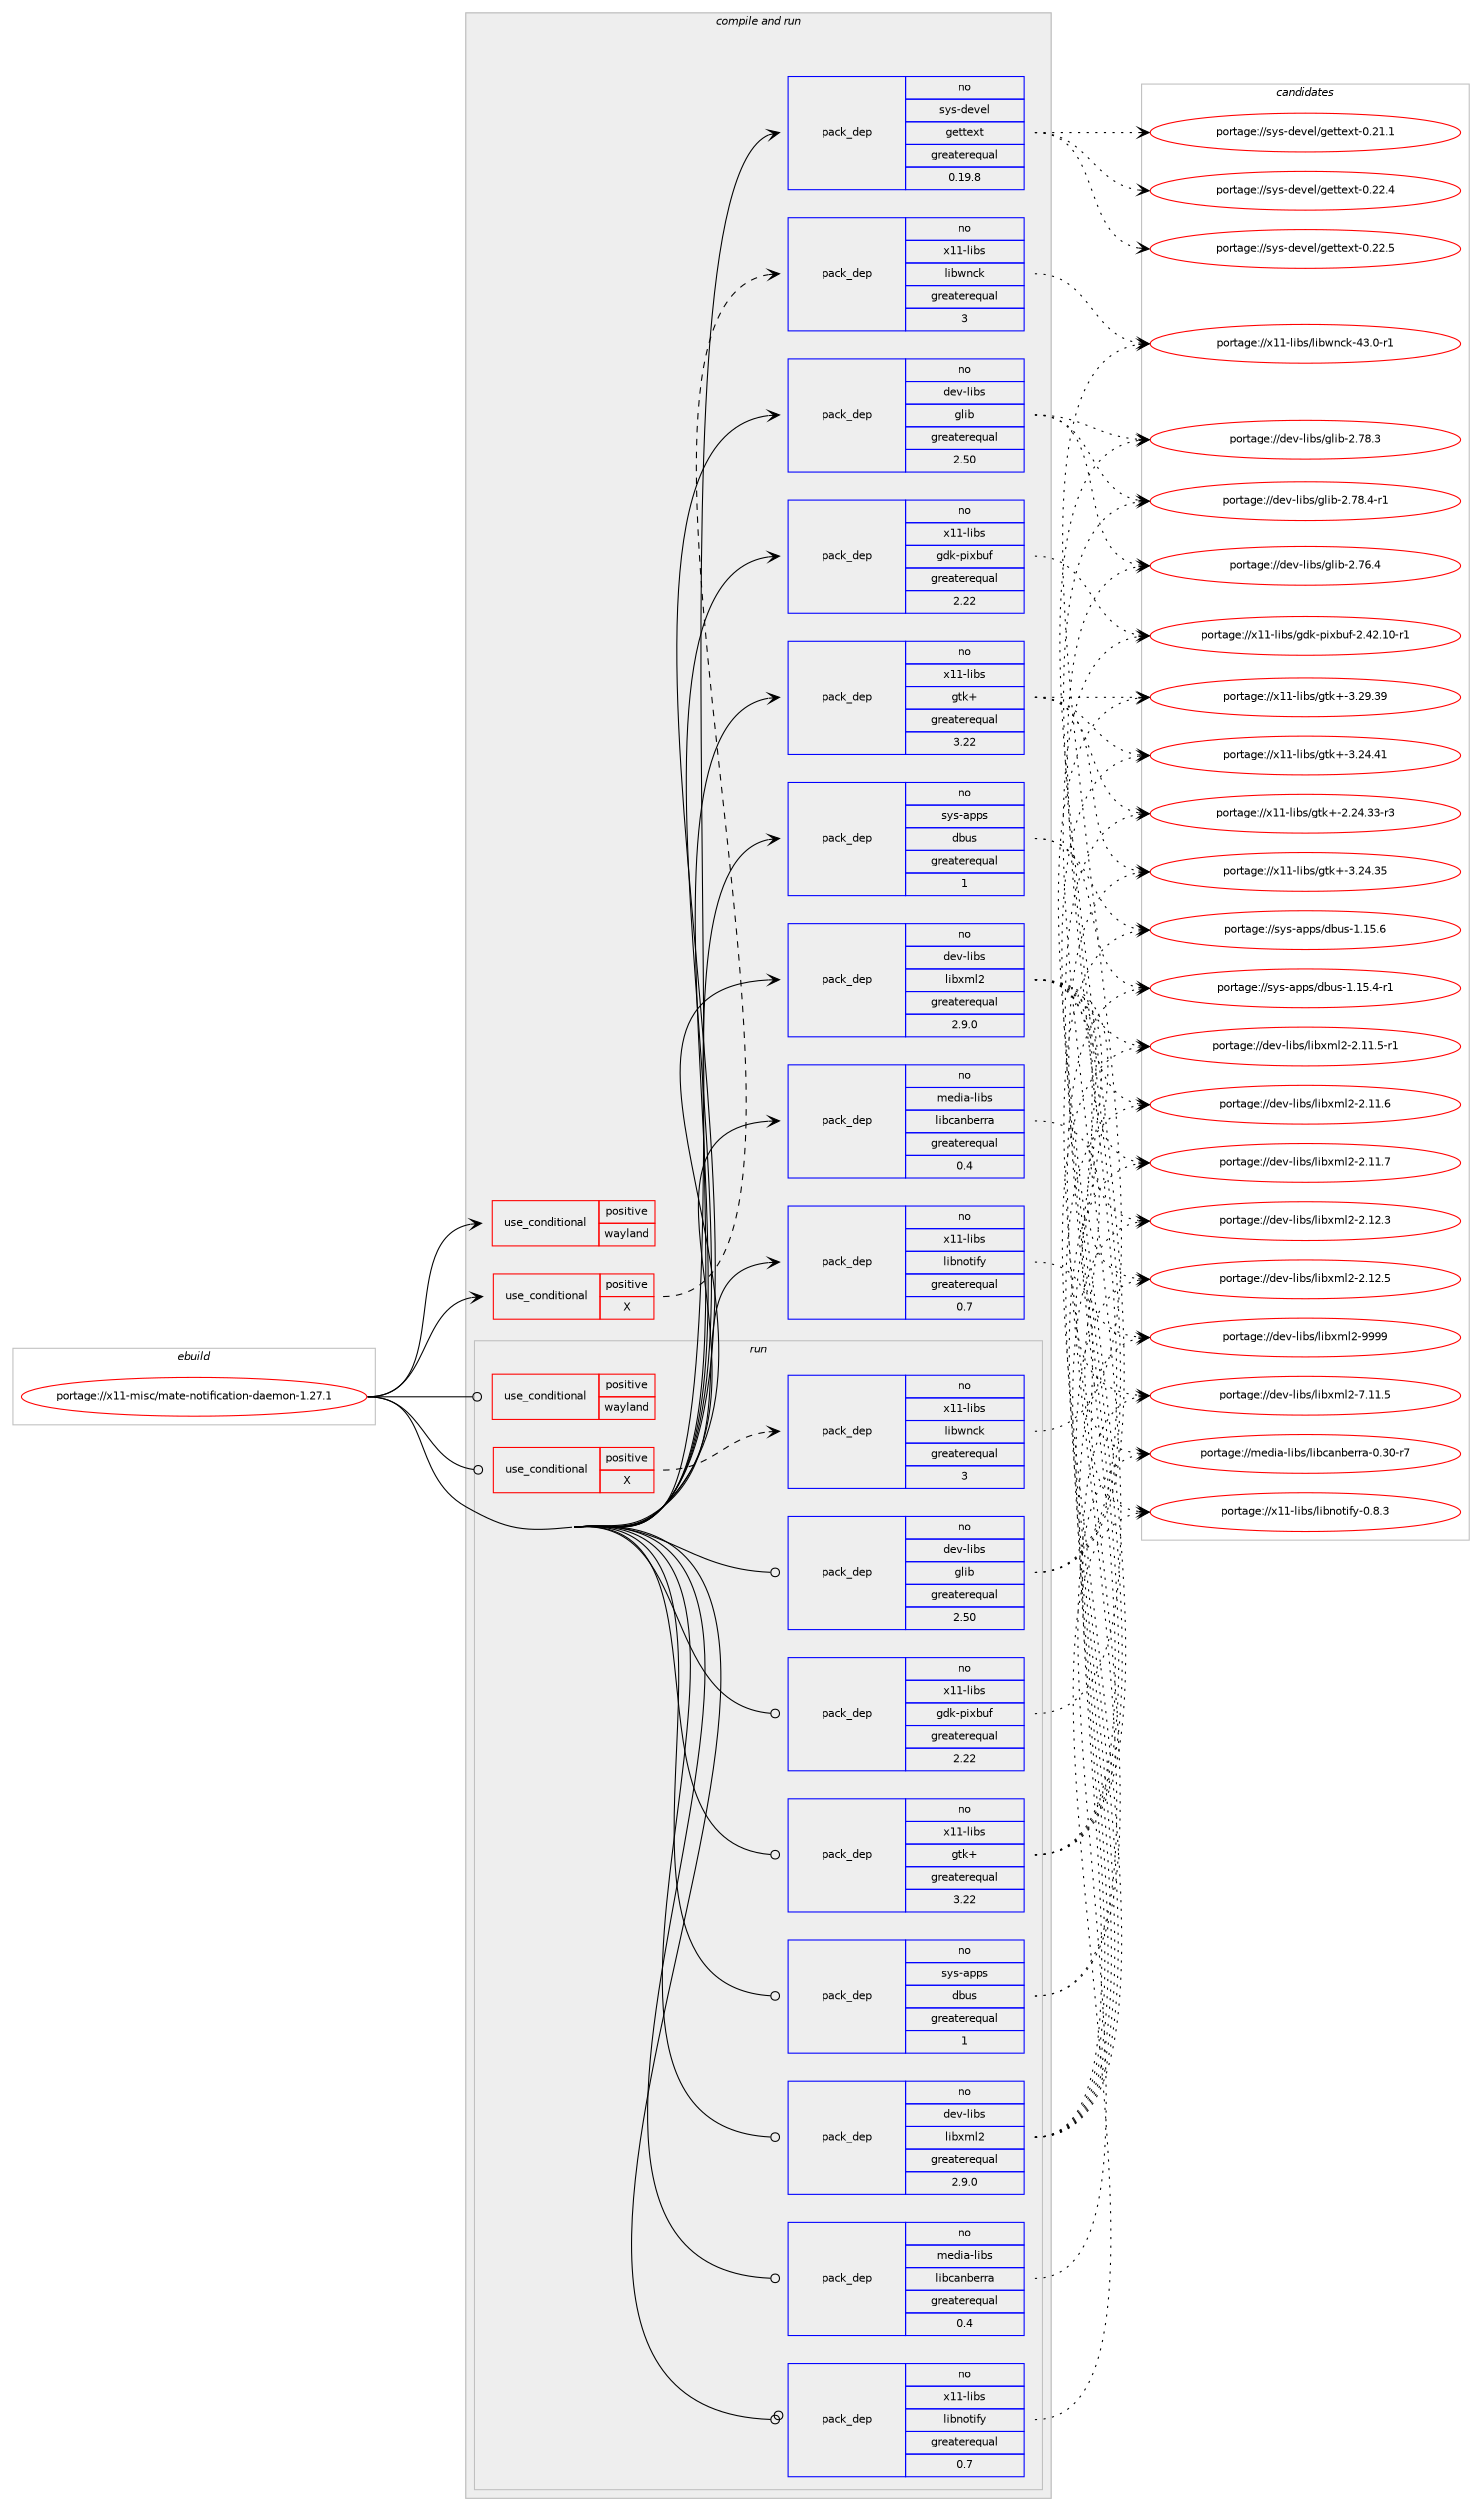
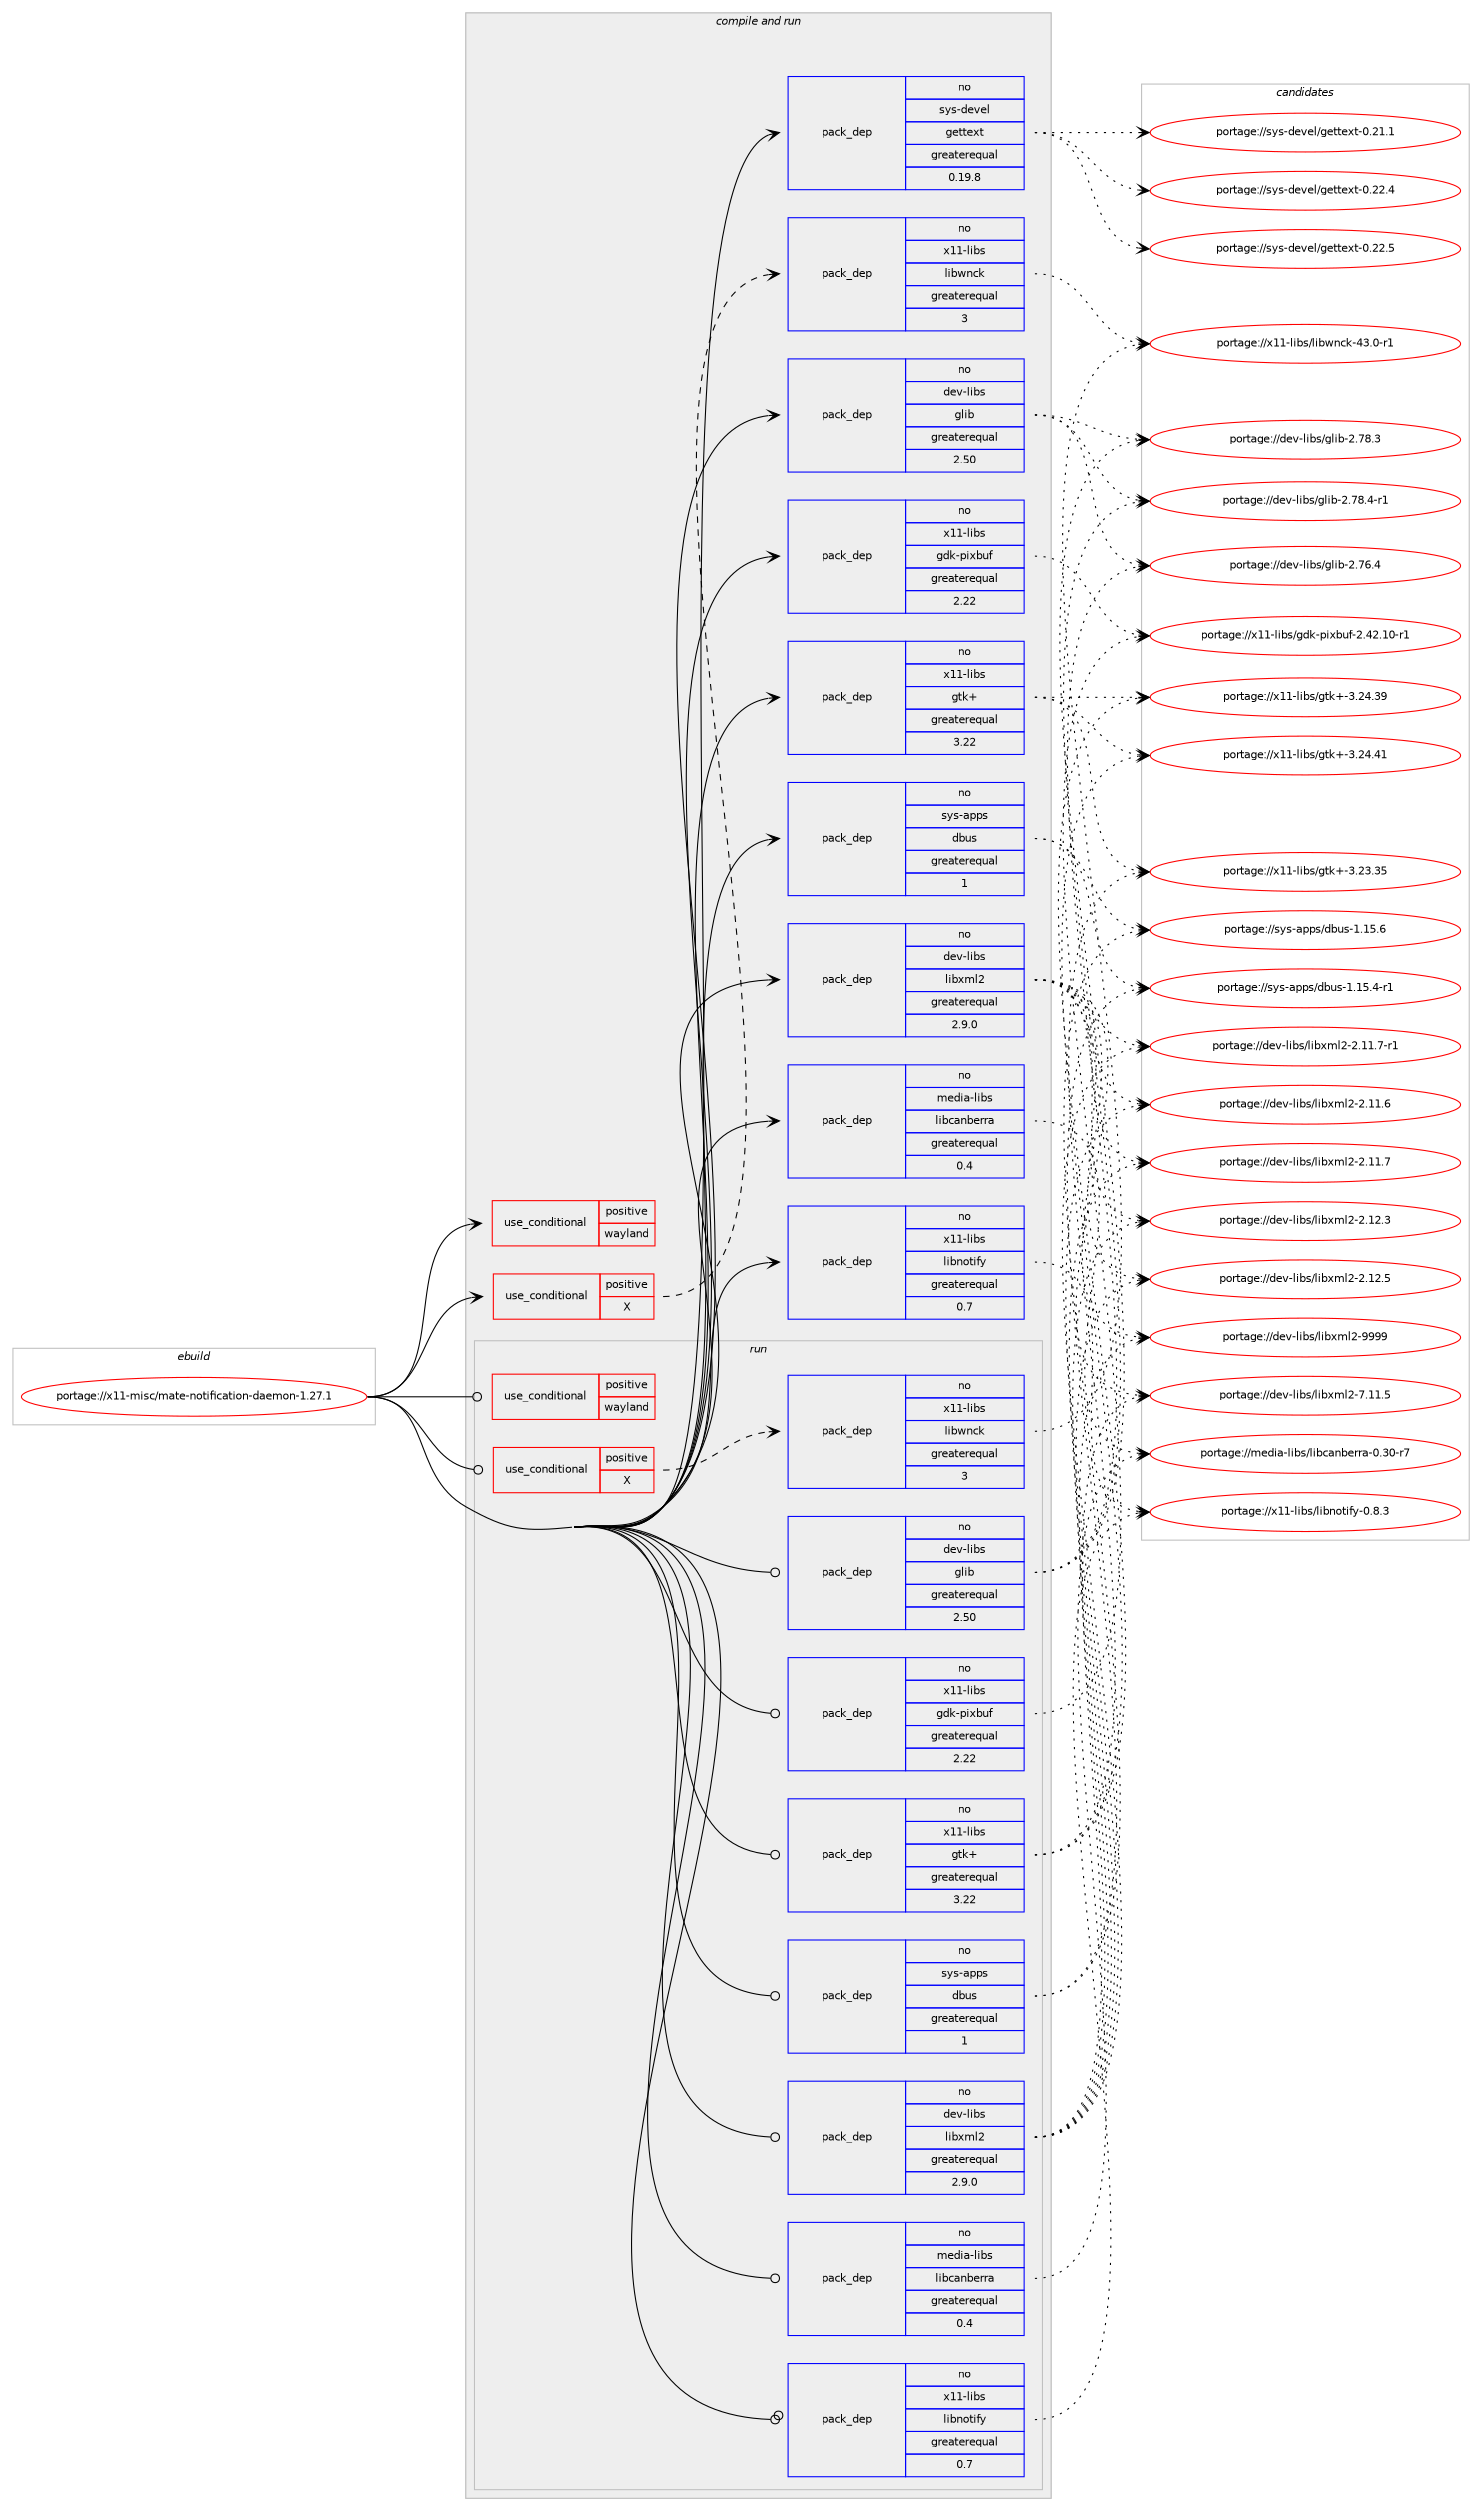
node "portage://x11-libs/gtk+-3.29.39": label "portage://x11-libs/gtk+-3.29.39" -> "portage://x11-libs/gtk+-3.24.39"
node "portage://x11-libs/gtk+-2.24.33-r3": removed
node "portage://x11-libs/gtk+-3.24.35": label "portage://x11-libs/gtk+-3.24.35" -> "portage://x11-libs/gtk+-3.23.35"
node "portage://dev-libs/libxml2-2.11.5-r1": label "portage://dev-libs/libxml2-2.11.5-r1" -> "portage://dev-libs/libxml2-2.11.7-r1"
